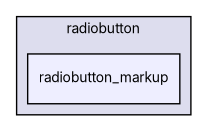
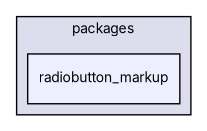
cluster "radiobutton": label "radiobutton" -> "packages"
